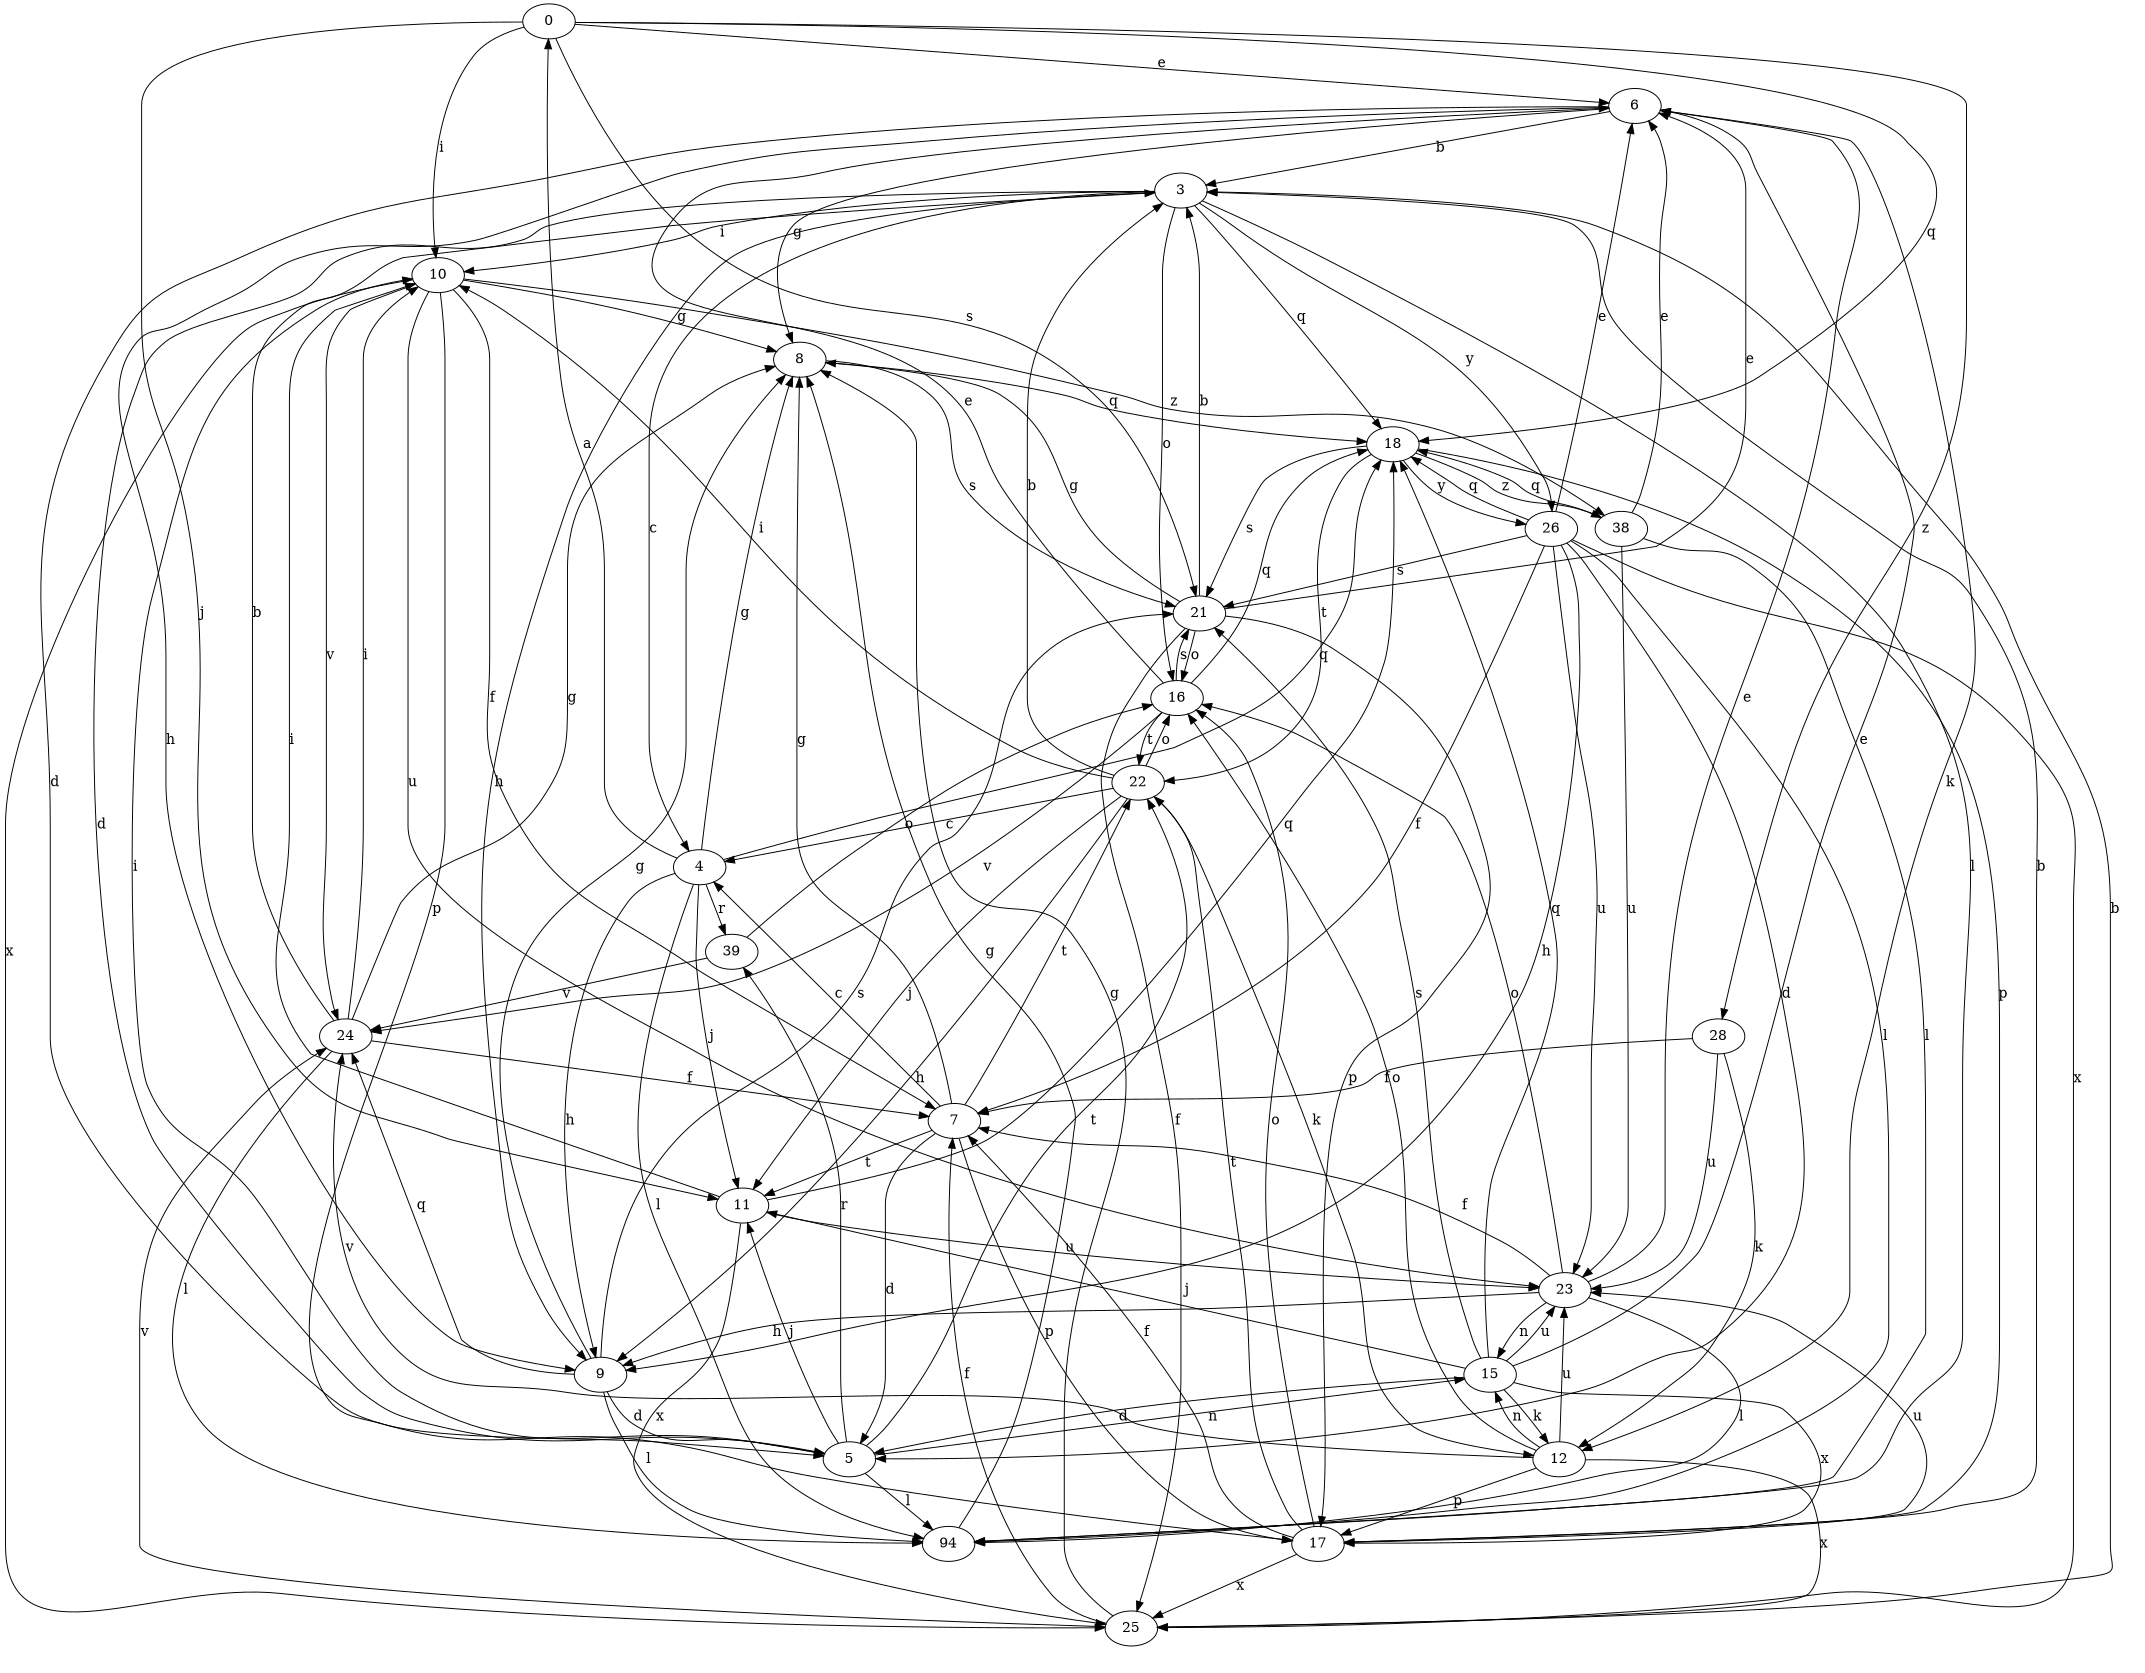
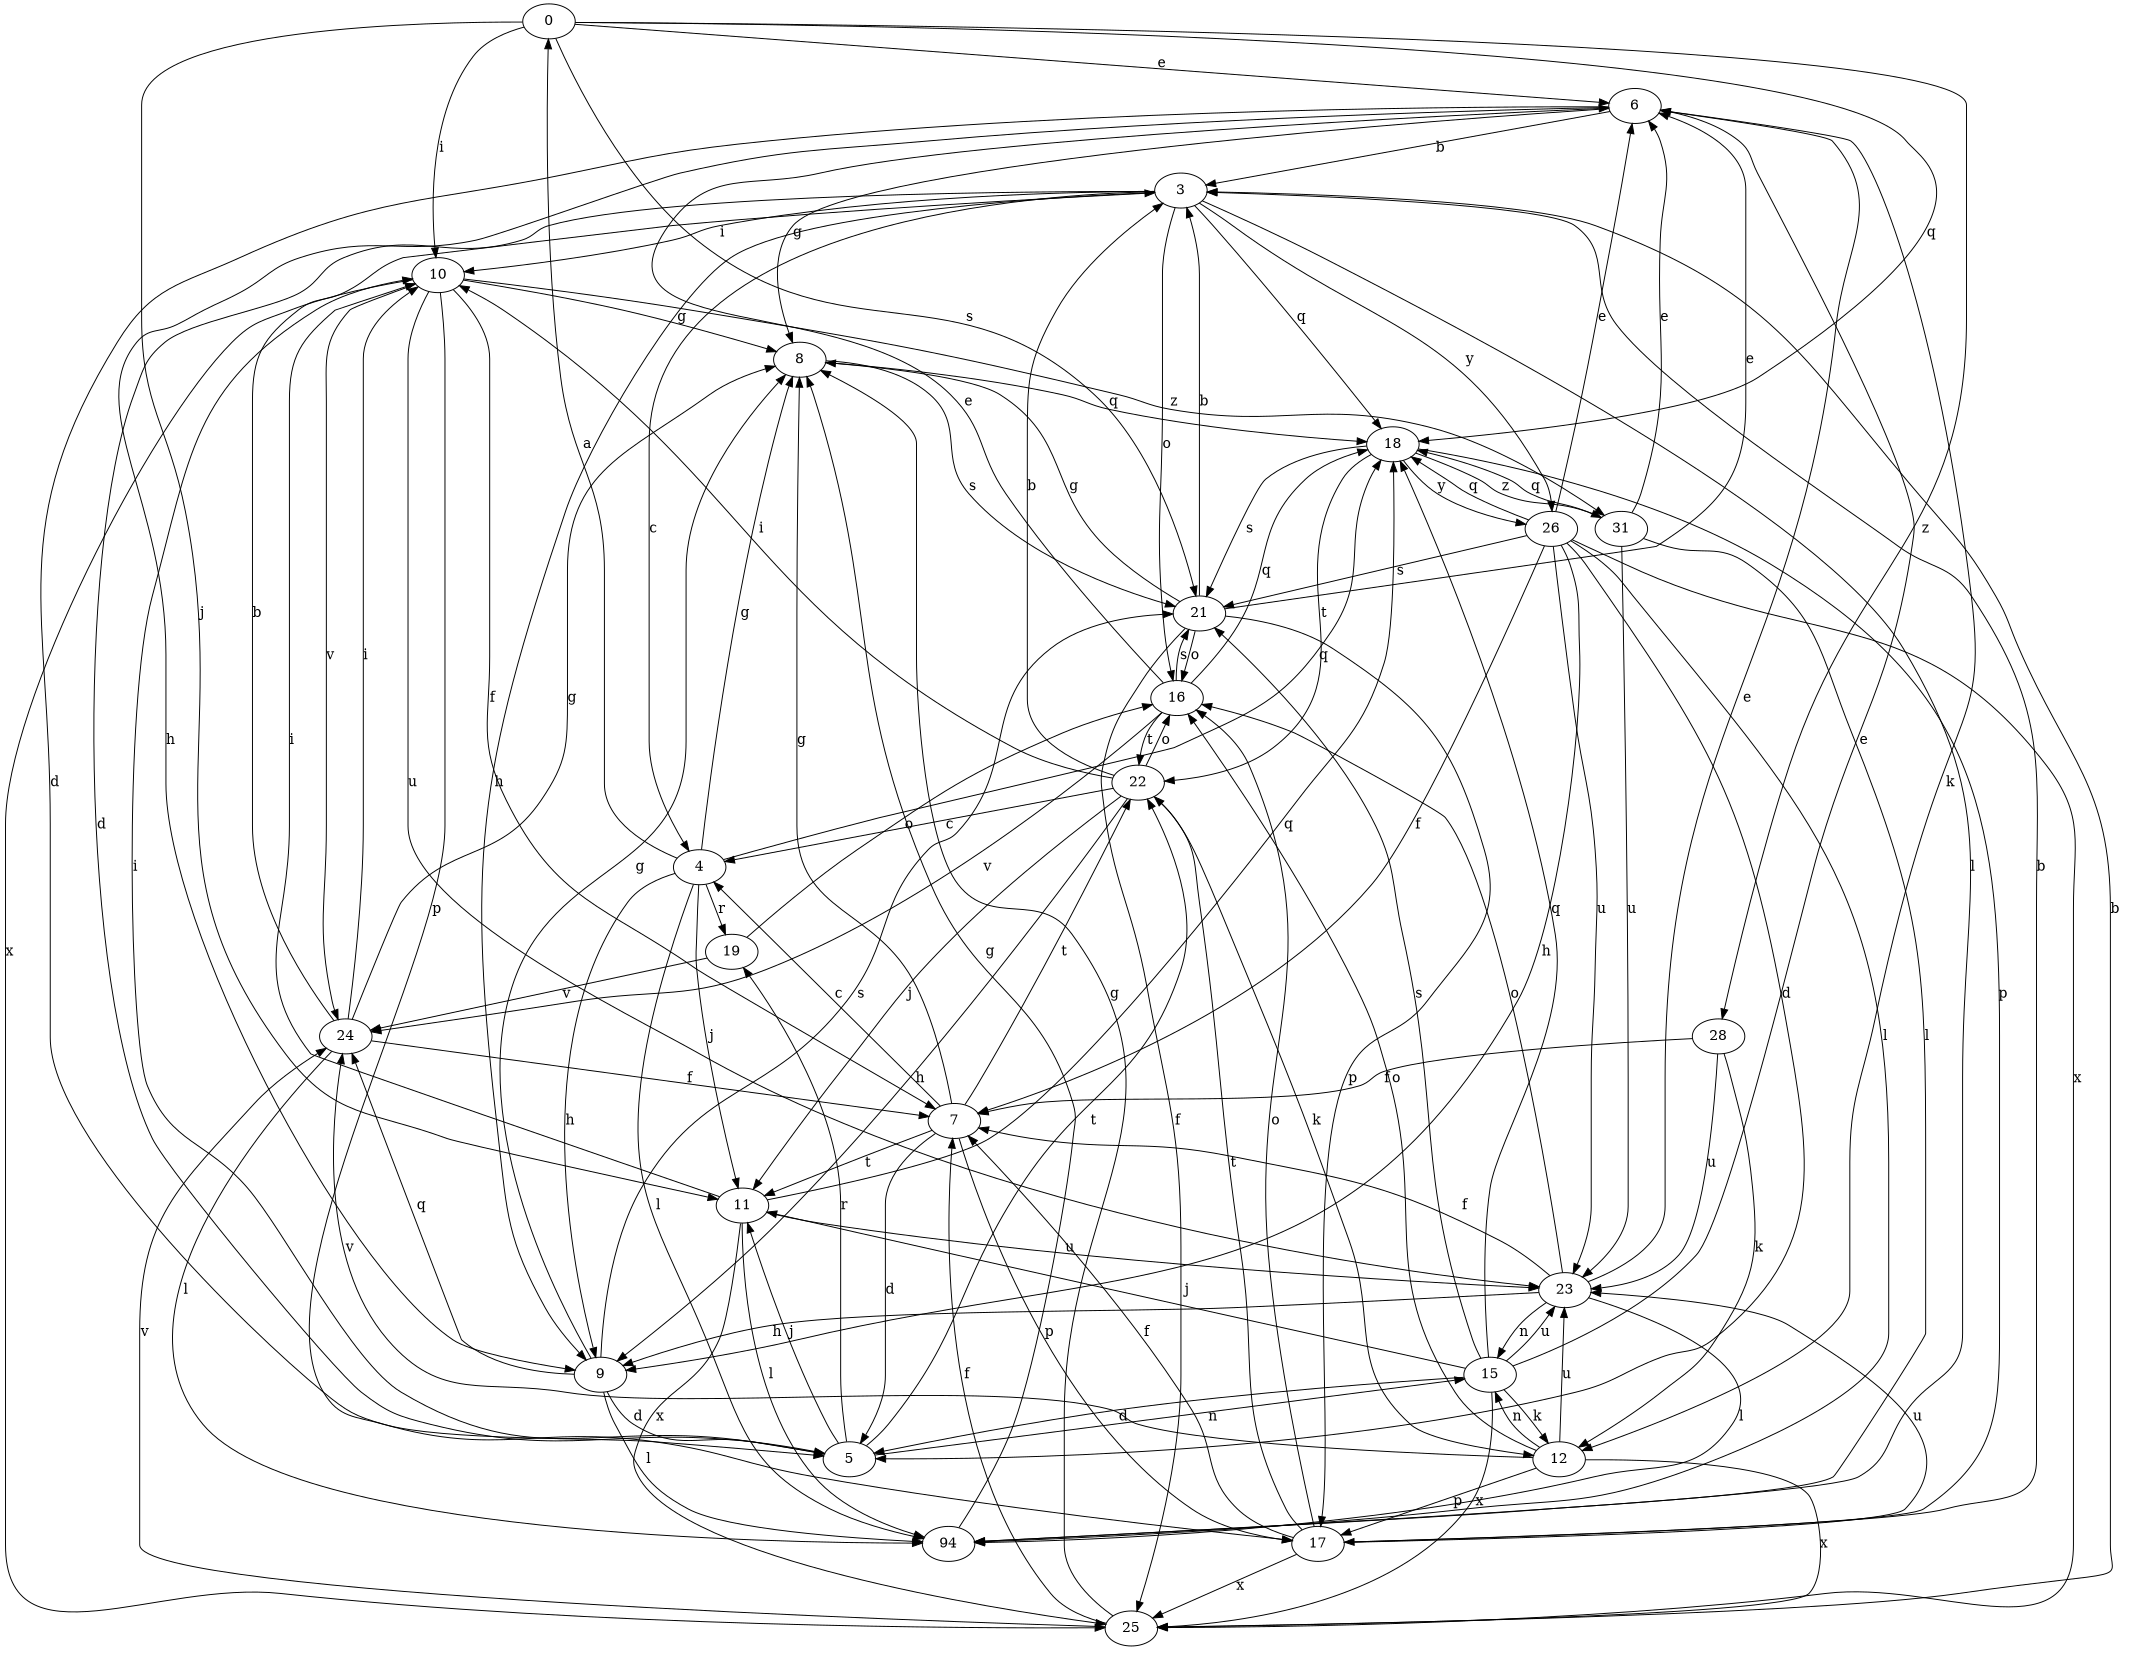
node "38": label "38" -> "31"
node "39": label "39" -> "19"
edge "5" -> "94": now "11" -> "94"
edge "15" -> "17": now "15" -> "25"
